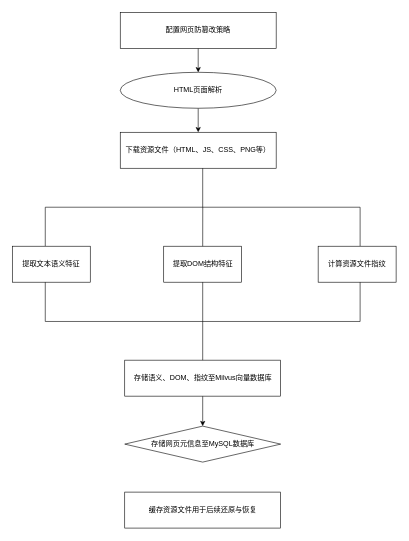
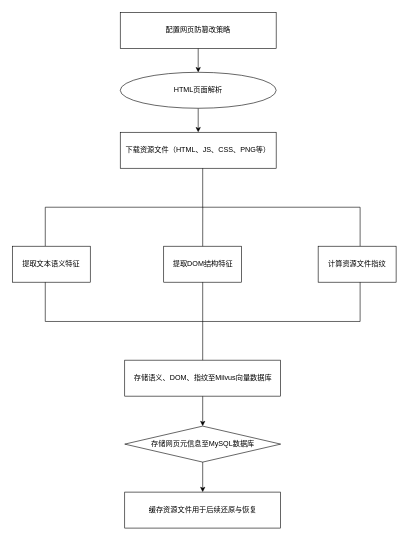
edge "存储网页元信息至MySQL数据库" -> "缓存资源文件用于后续还原与恢复": added
